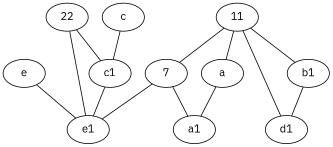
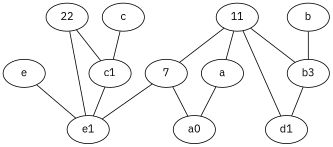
node "b": added
node "b1": label "b1" -> "b3"
node "a1": label "a1" -> "a0"
